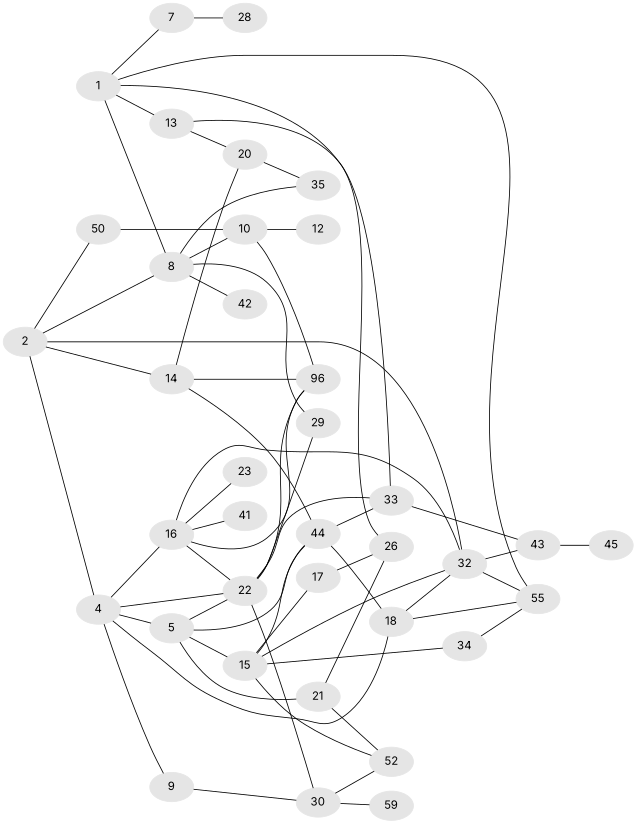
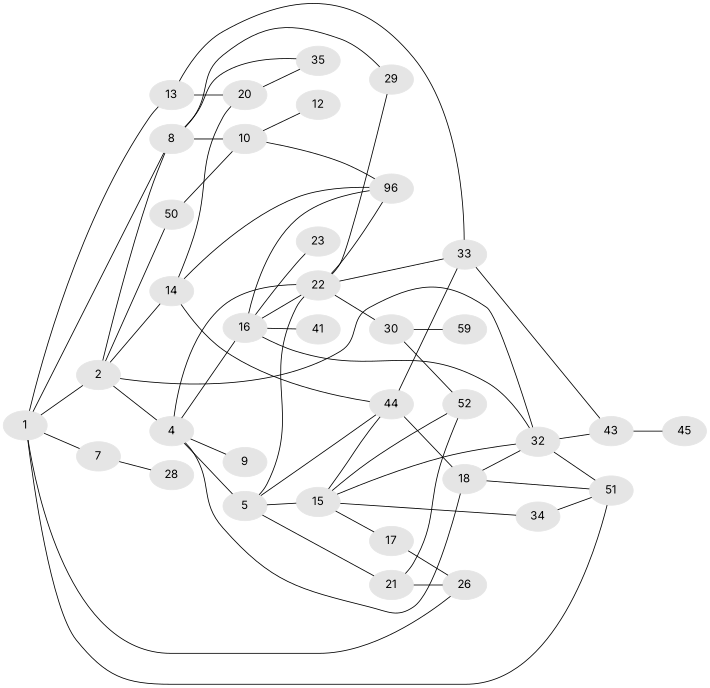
node "42": removed
edge "2" -- "1": added
node "55": label "55" -> "51"
edge "9" -- "30": removed
